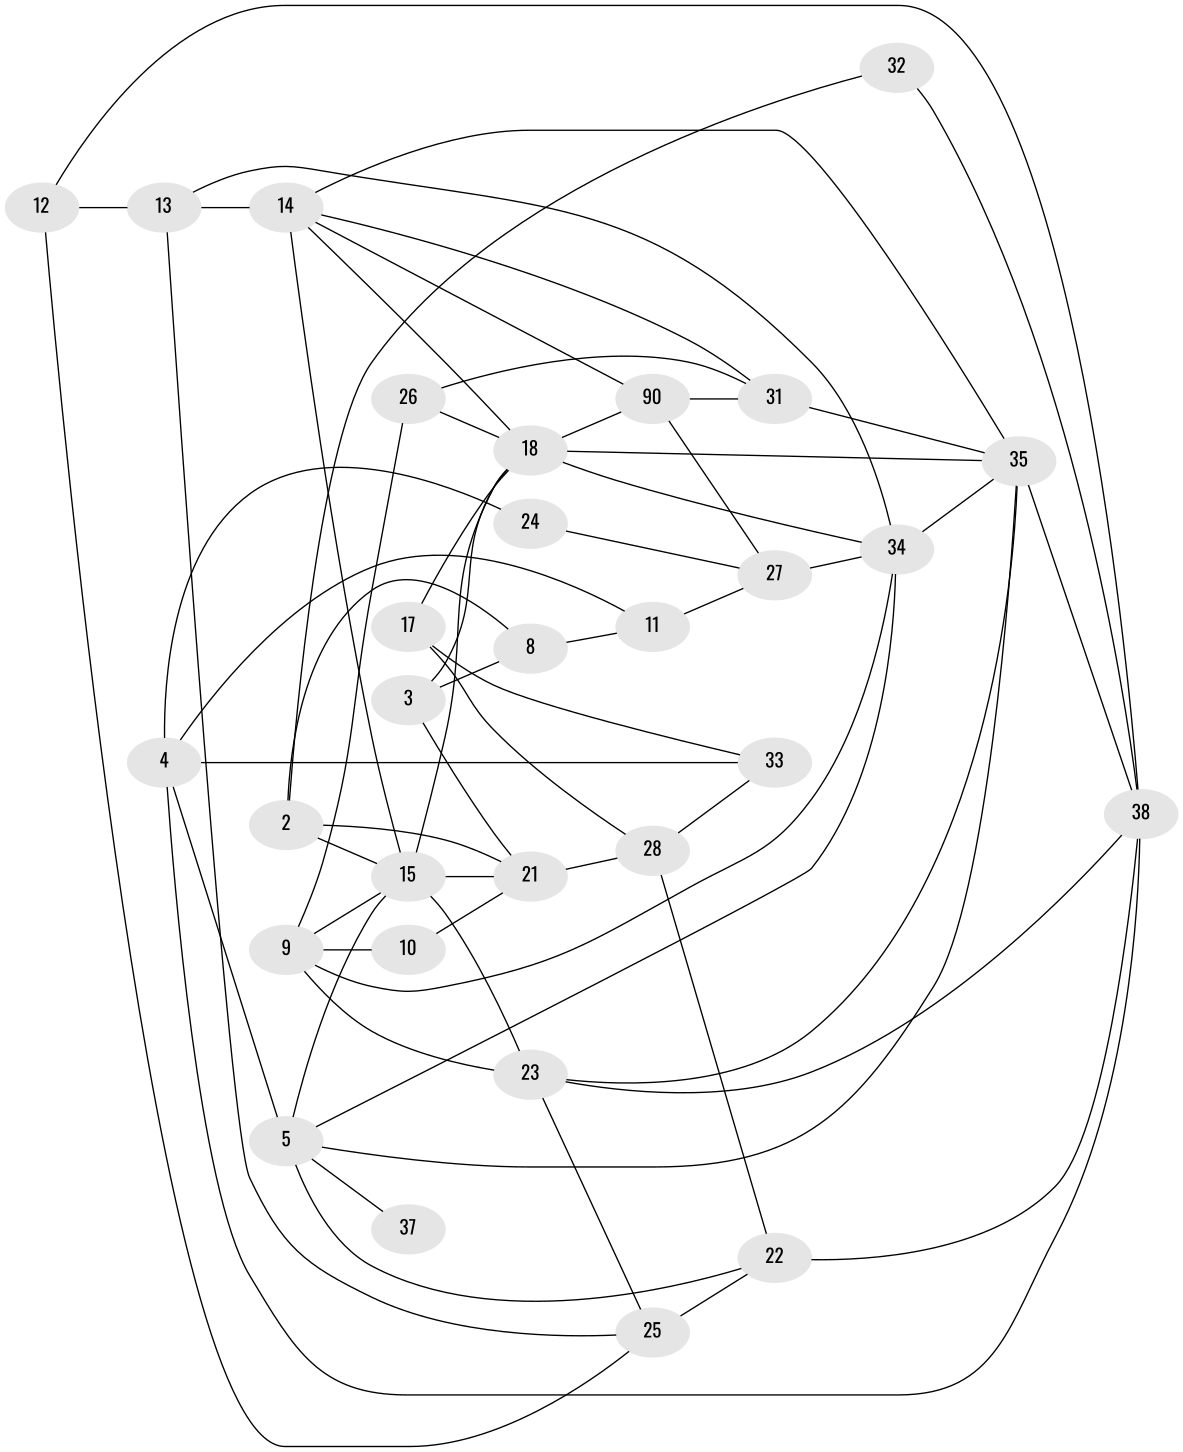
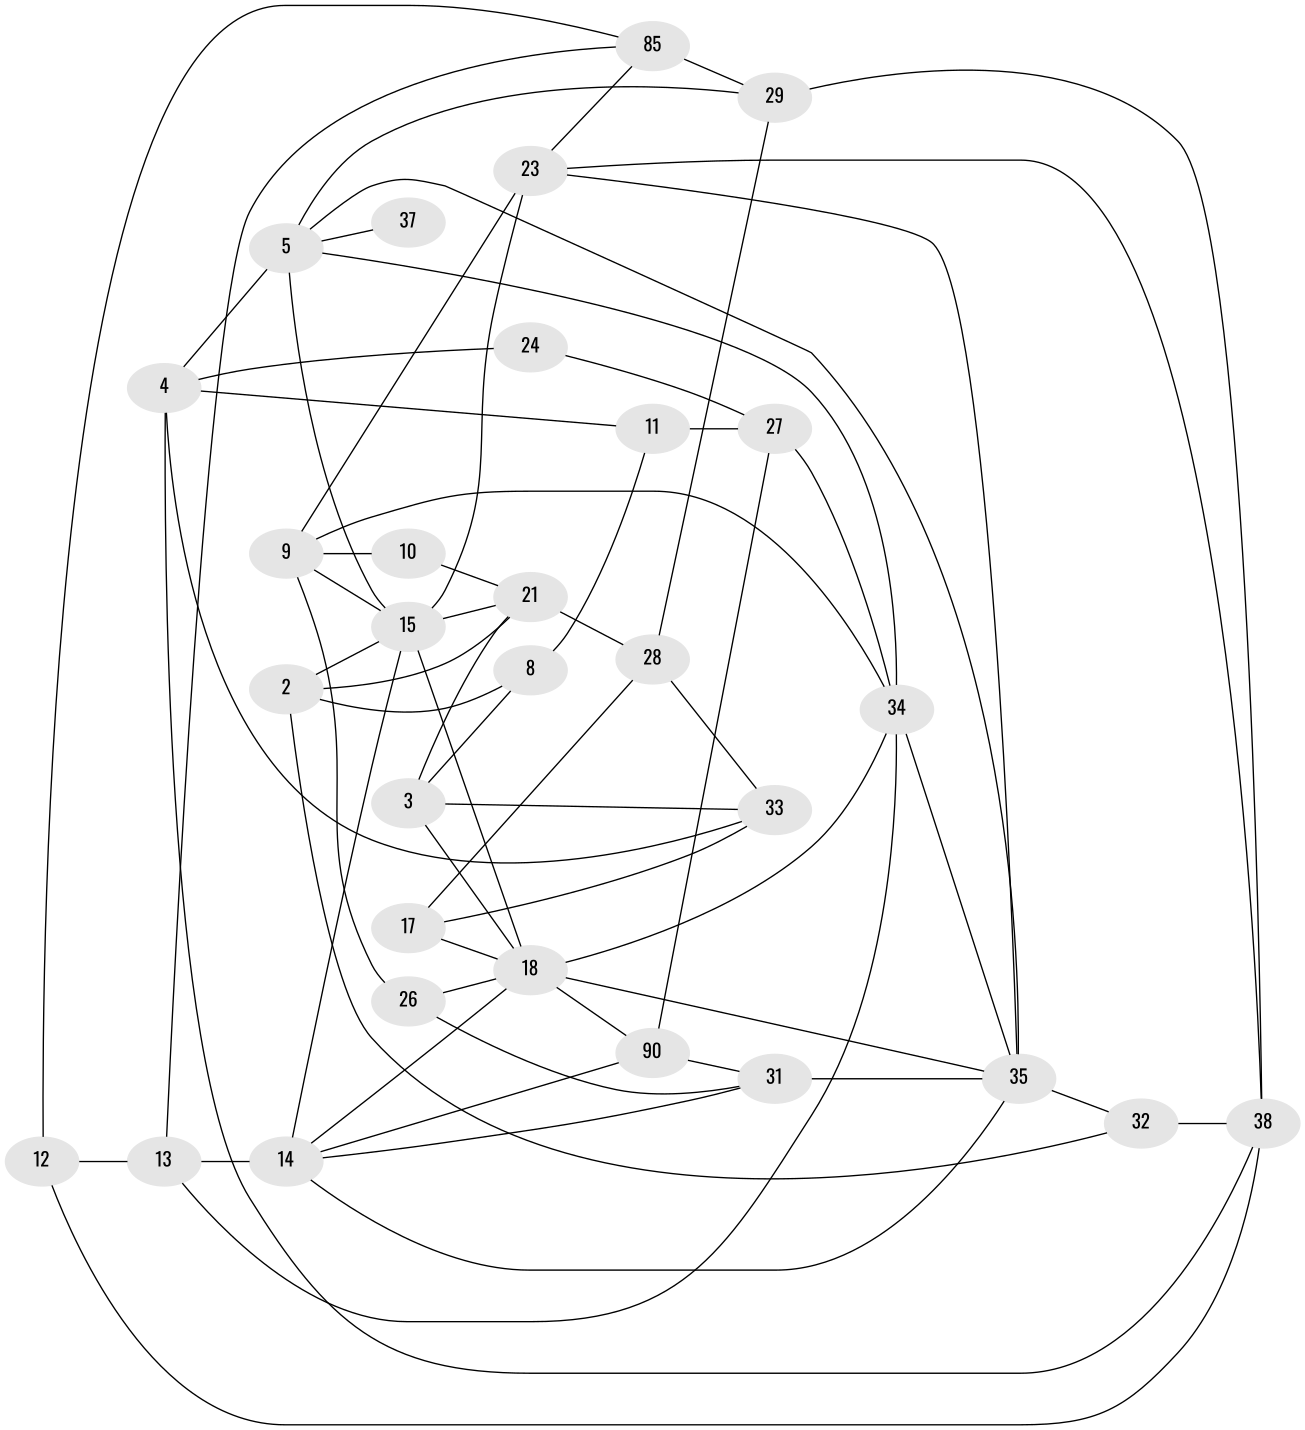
edge "35" -- "38": now "35" -- "32"
edge "3" -- "33": added
node "22": label "22" -> "29"
node "25": label "25" -> "85"
